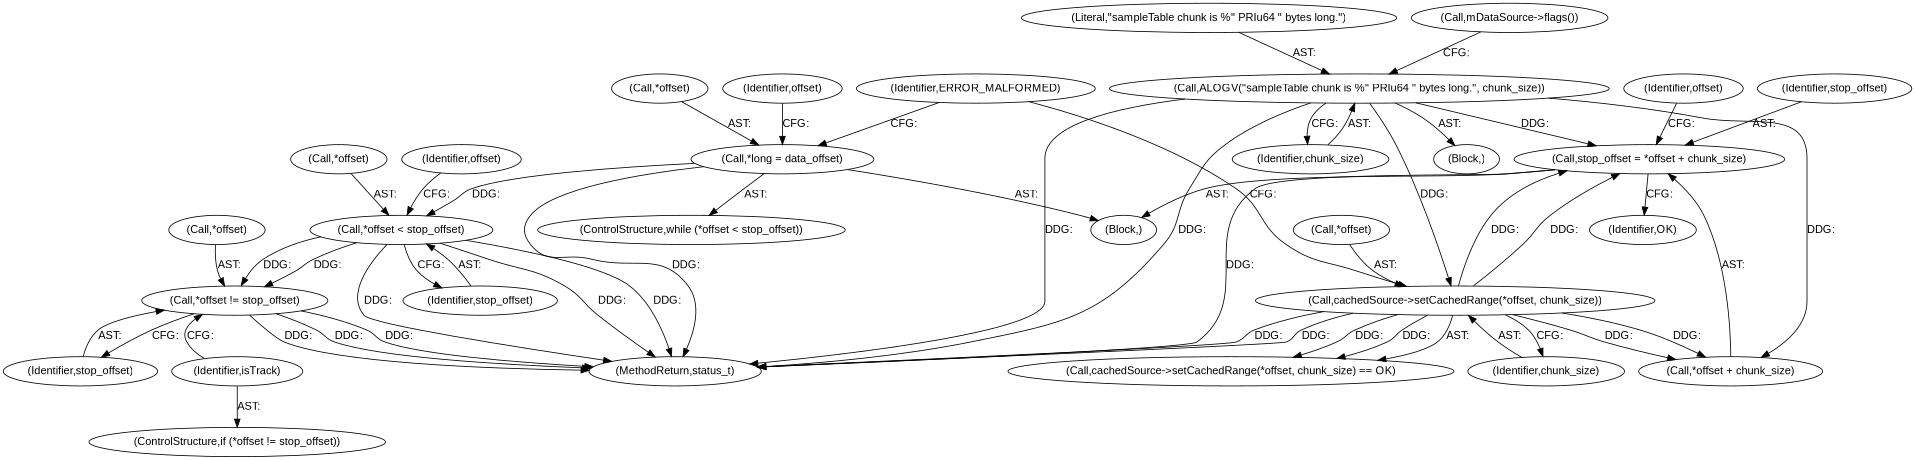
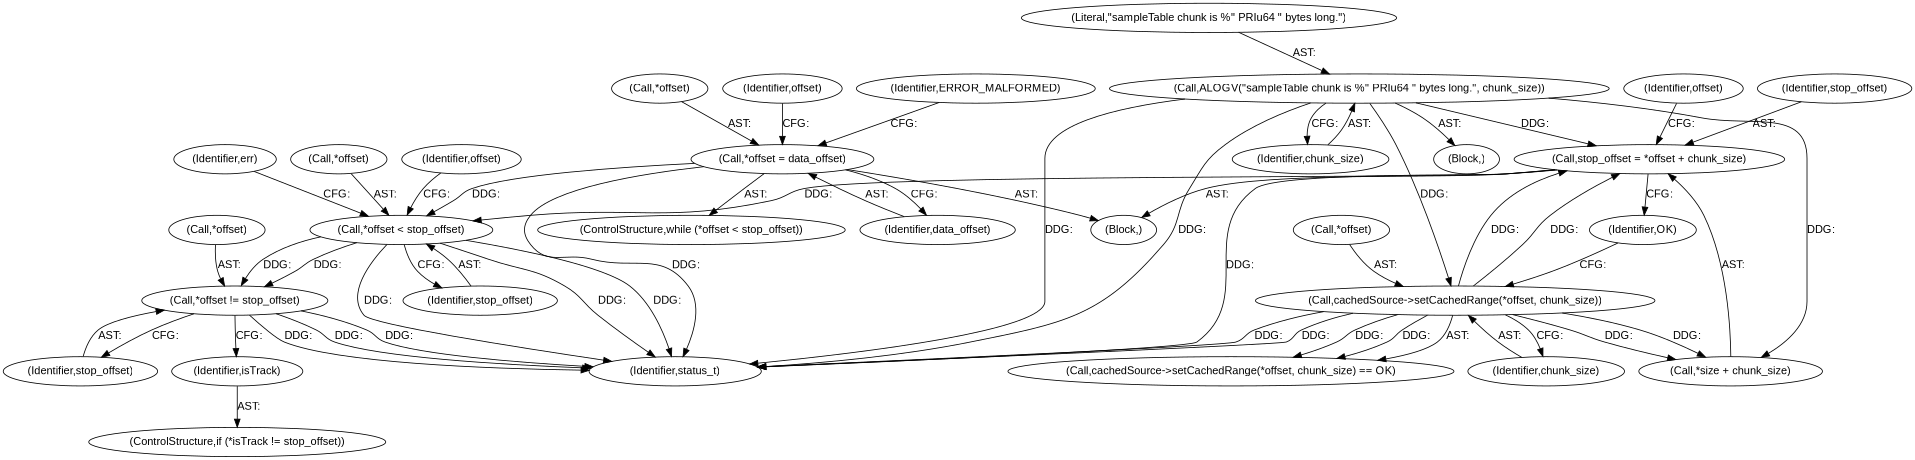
node "(Call,mDataSource->flags())": removed
node "(Identifier,err)": added
node "(Call,*long = data_offset)": label "(Call,*long = data_offset)" -> "(Call,*offset = data_offset)"
edge "(Identifier,ERROR_MALFORMED)" -> "(Call,cachedSource->setCachedRange(*offset, chunk_size))": now "(Identifier,OK)" -> "(Call,cachedSource->setCachedRange(*offset, chunk_size))"
edge "(Call,stop_offset = *offset + chunk_size)" -> "(Call,*offset < stop_offset)": added, label "DDG:"
node "(Identifier,data_offset)": added
edge "(Identifier,isTrack)" -> "(Call,*offset != stop_offset)": reversed
node "(MethodReturn,status_t)": label "(MethodReturn,status_t)" -> "(Identifier,status_t)"
node "(Call,*offset + chunk_size)": label "(Call,*offset + chunk_size)" -> "(Call,*size + chunk_size)"
node "(ControlStructure,if (*offset != stop_offset))": label "(ControlStructure,if (*offset != stop_offset))" -> "(ControlStructure,if (*isTrack != stop_offset))"
